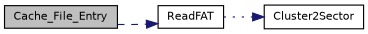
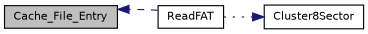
node "Cluster2Sector": label "Cluster2Sector" -> "Cluster8Sector"
edge "Cache_File_Entry" -> "ReadFAT": reversed
